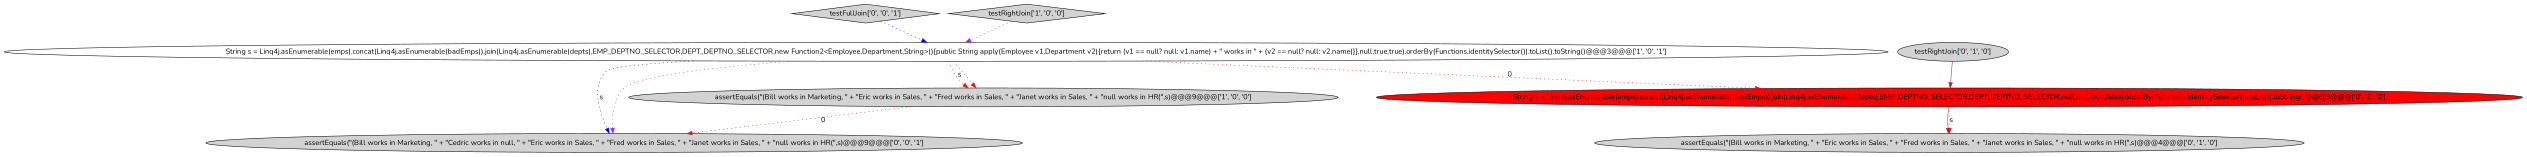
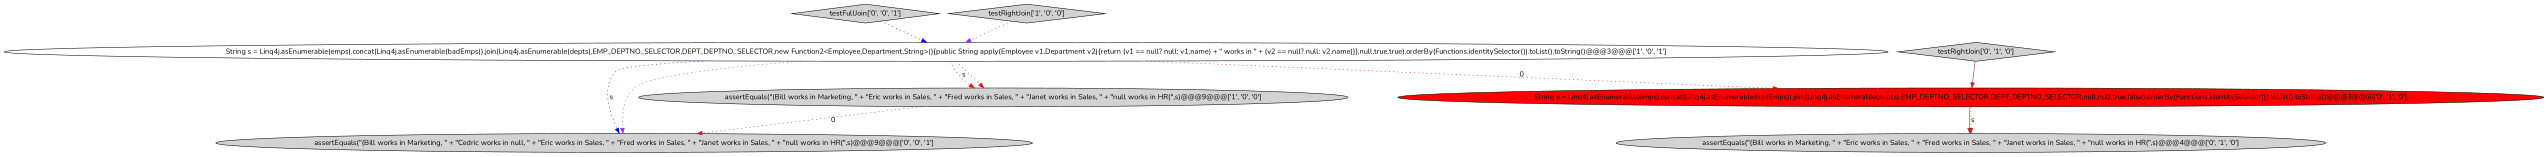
node "testRightJoin['0', '1', '0']": shape ellipse -> diamond
